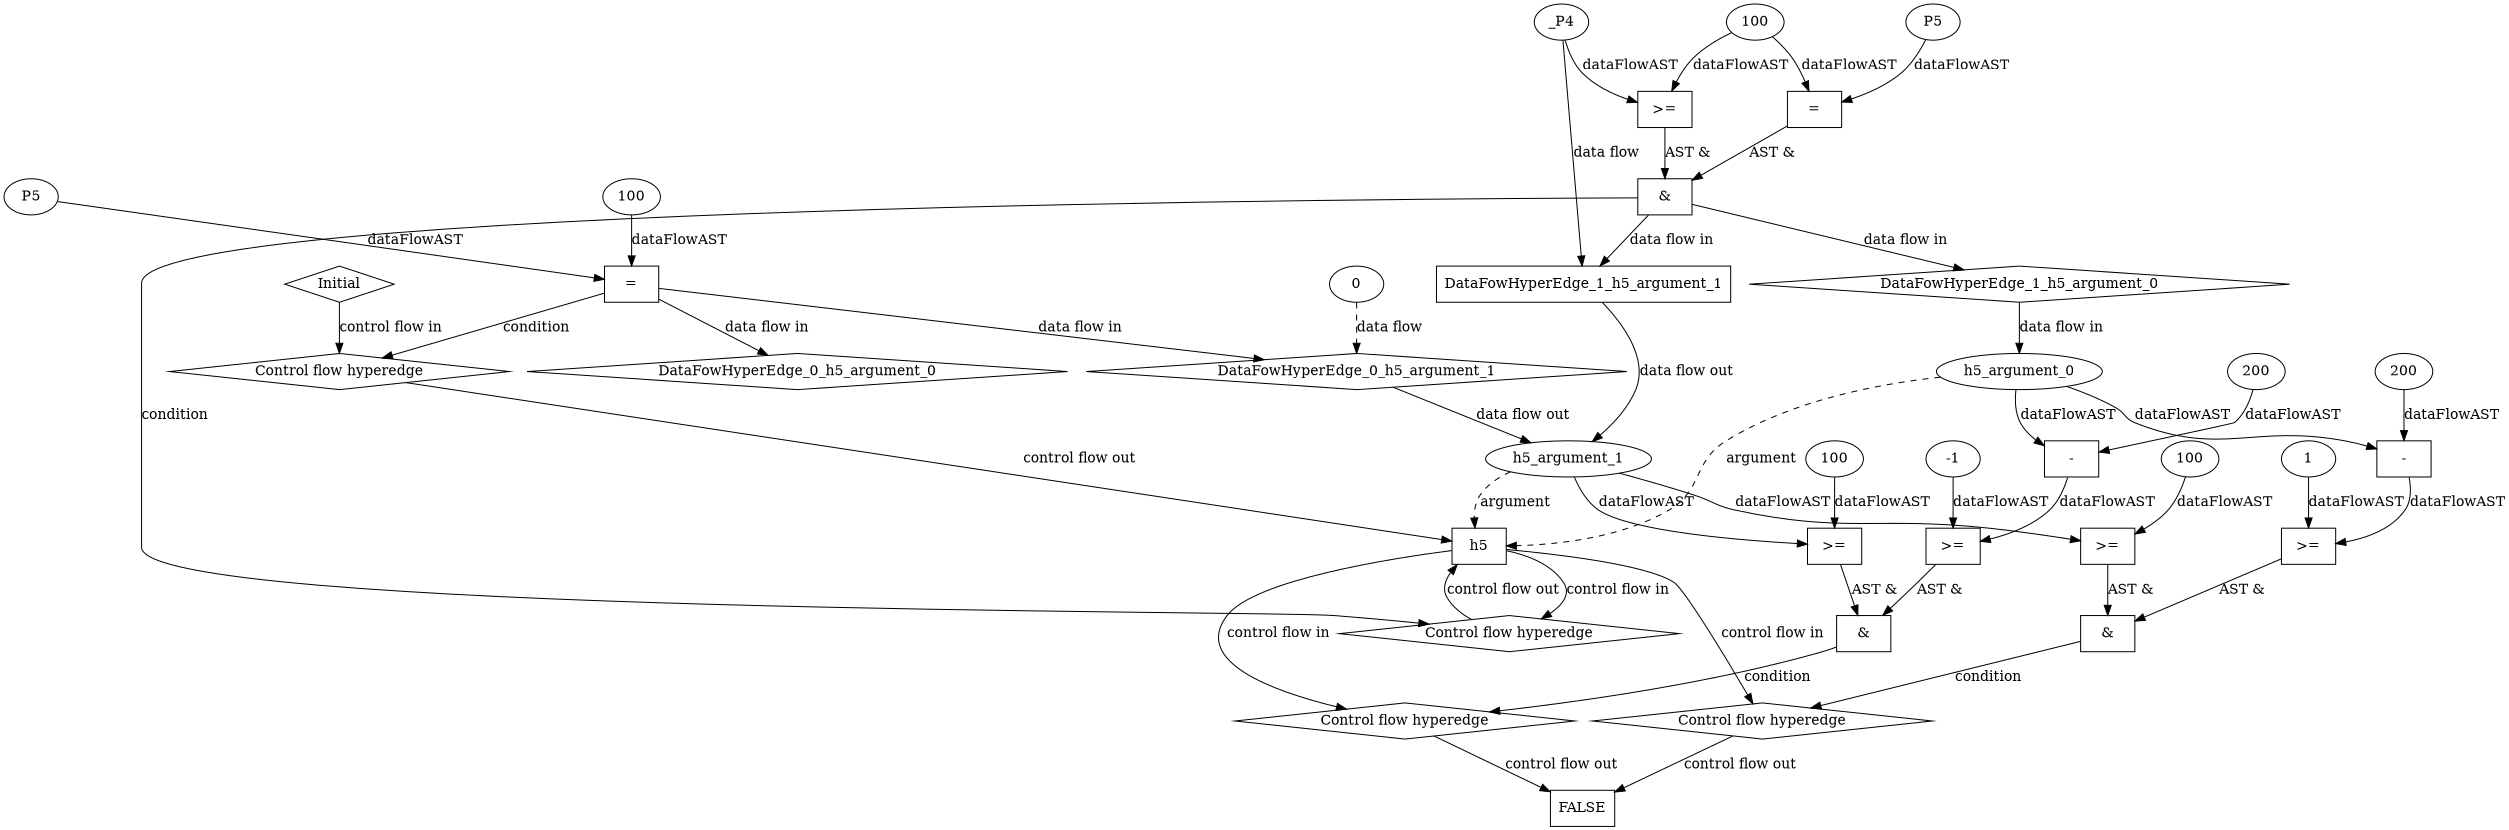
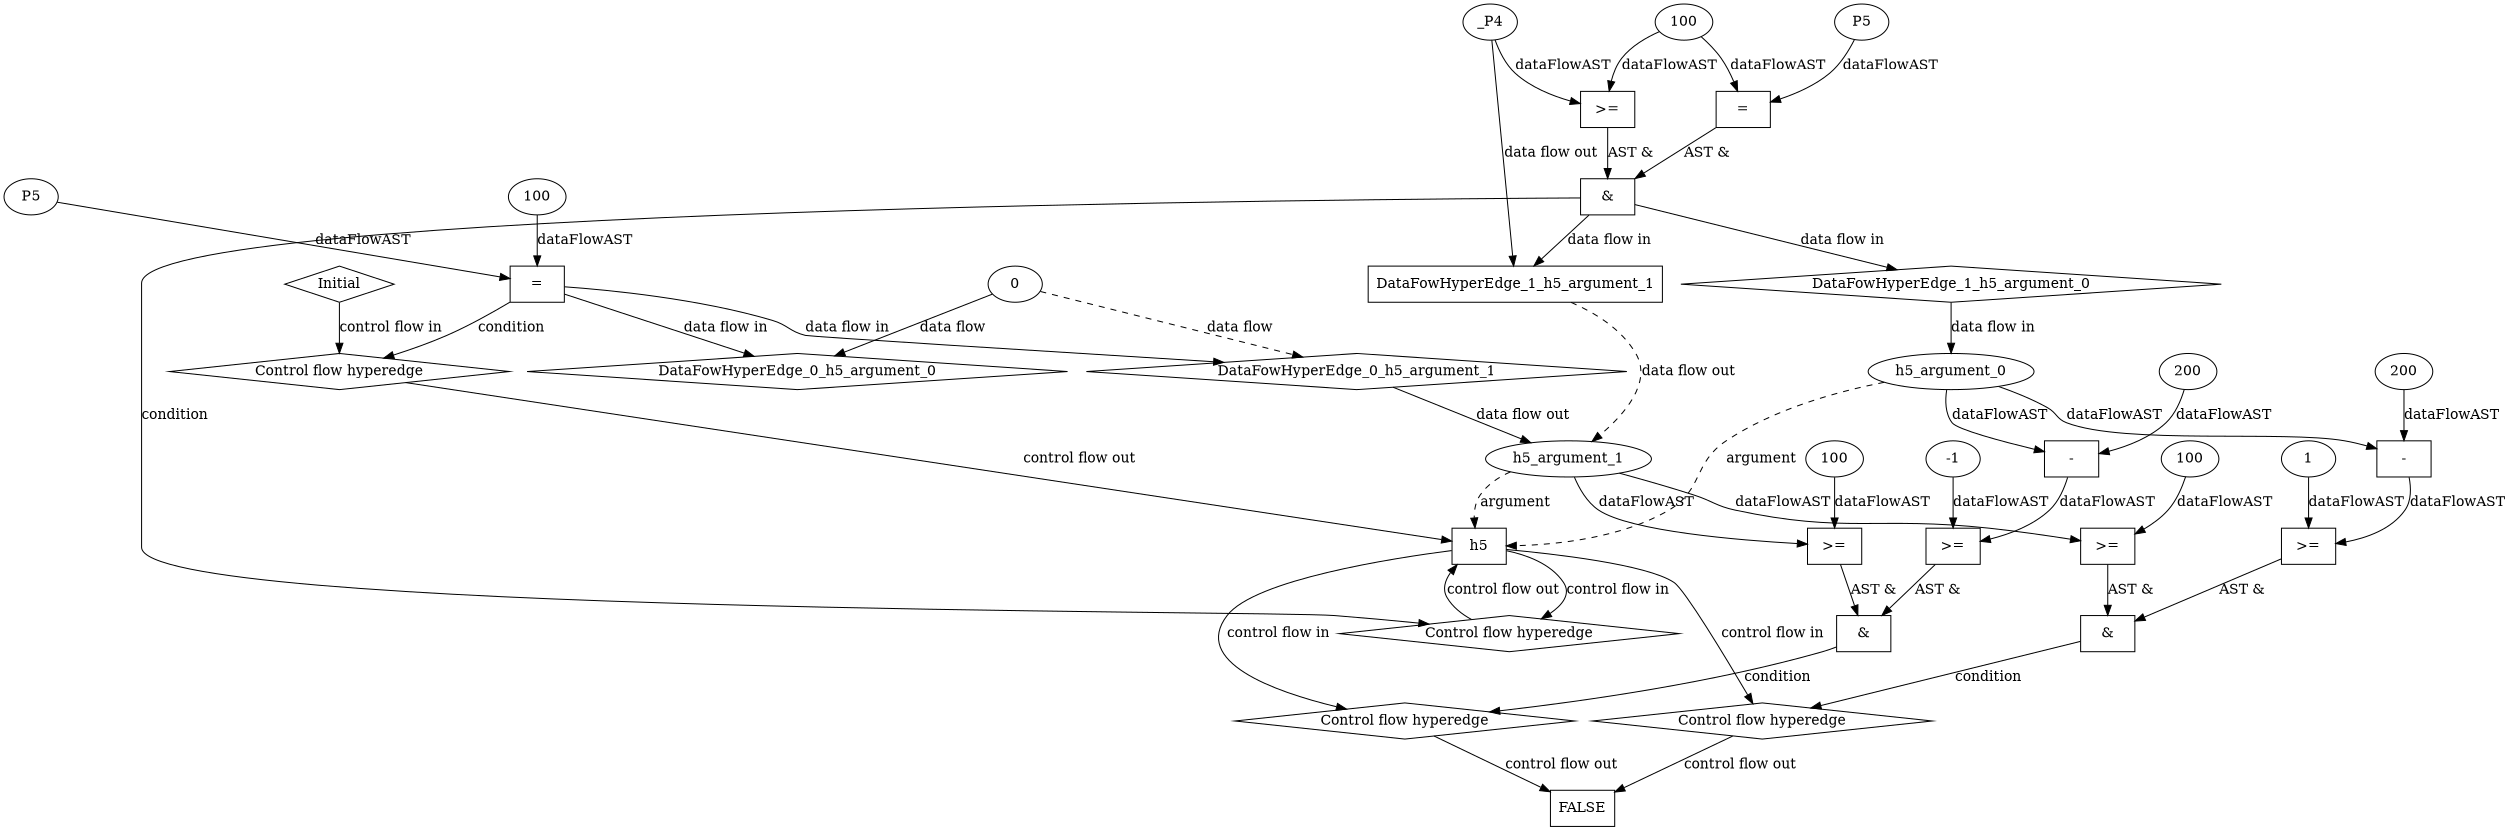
edge "_P4" -> "DataFowHyperEdge_1_h5_argument_1": label "data flow" -> "data flow out"
edge "0" -> "DataFowHyperEdge_0_h5_argument_0": added, label "data flow"
edge "DataFowHyperEdge_1_h5_argument_1" -> "h5_argument_1": style solid -> dashed
